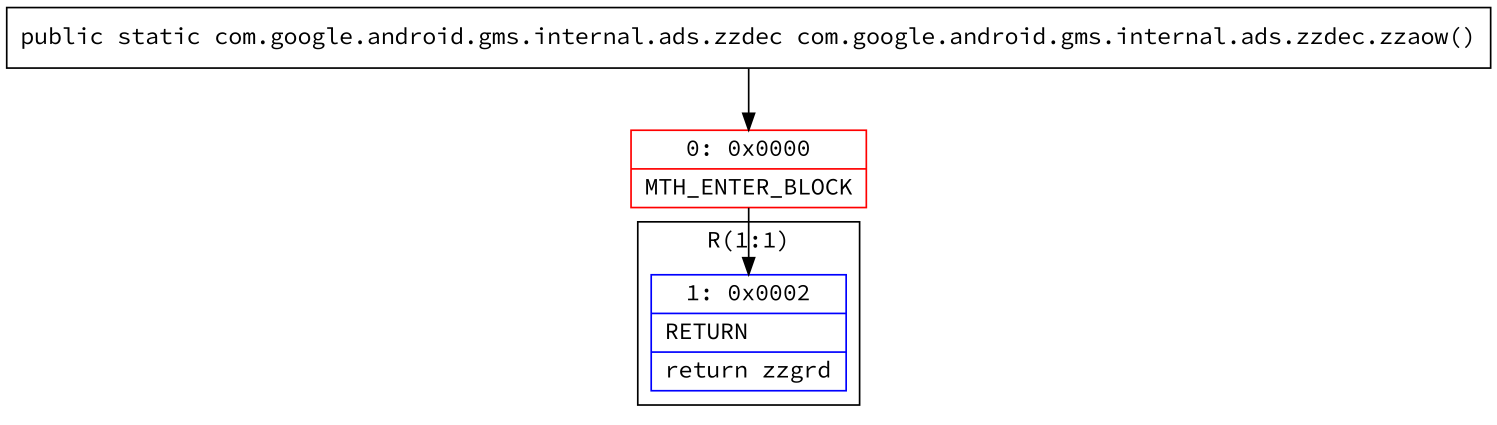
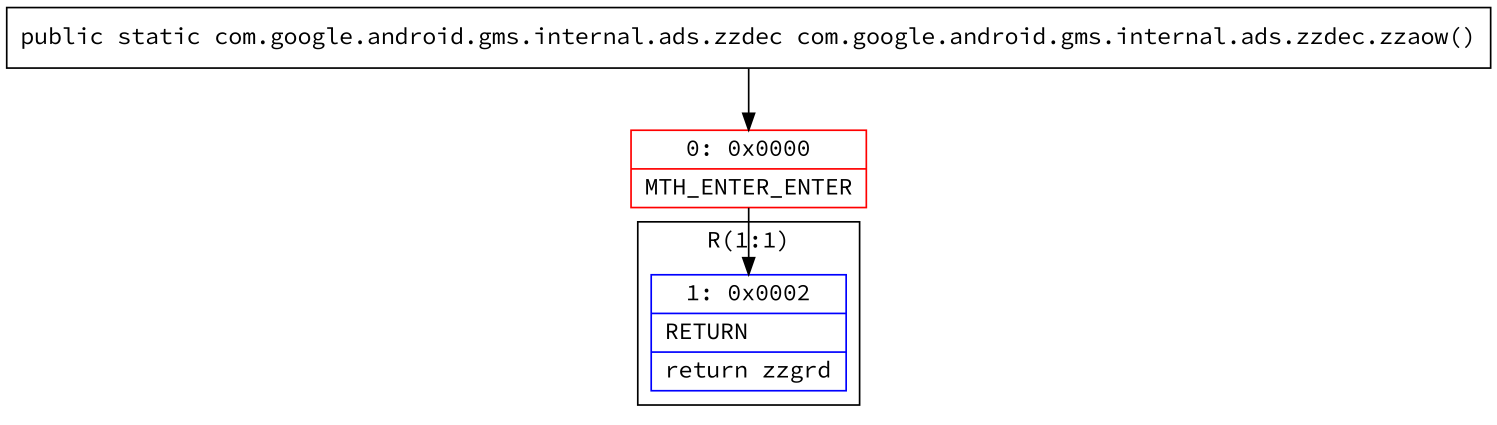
node "0: 0x0000": text "MTH_ENTER_BLOCK" -> "MTH_ENTER_ENTER"
